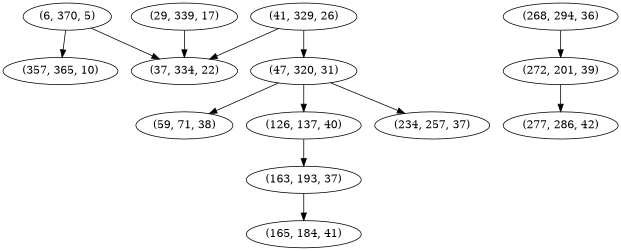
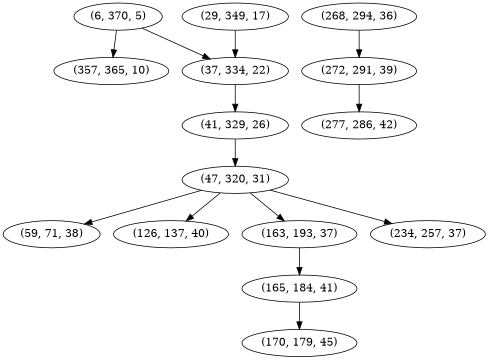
node "(29, 339, 17)": label "(29, 339, 17)" -> "(29, 349, 17)"
edge "(41, 329, 26)" -> "(37, 334, 22)": reversed
node "(272, 201, 39)": label "(272, 201, 39)" -> "(272, 291, 39)"
edge "(126, 137, 40)" -> "(163, 193, 37)": now "(47, 320, 31)" -> "(163, 193, 37)"
node "(170, 179, 45)": added
